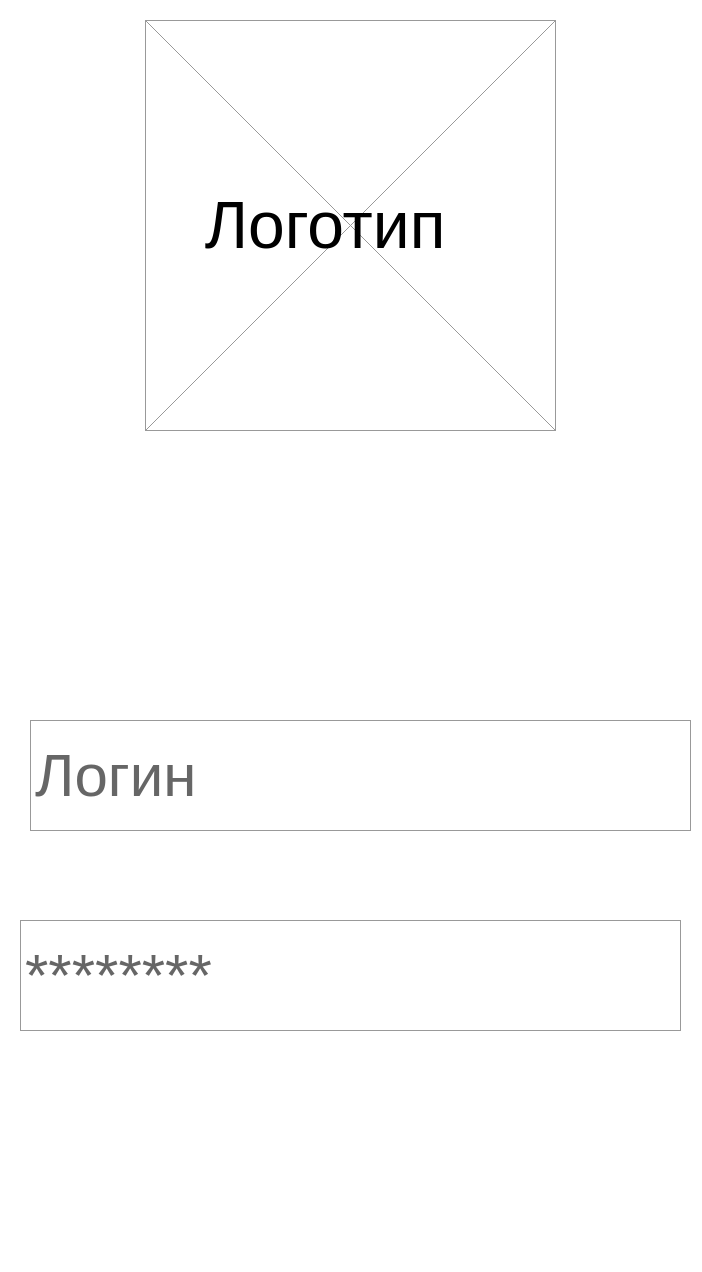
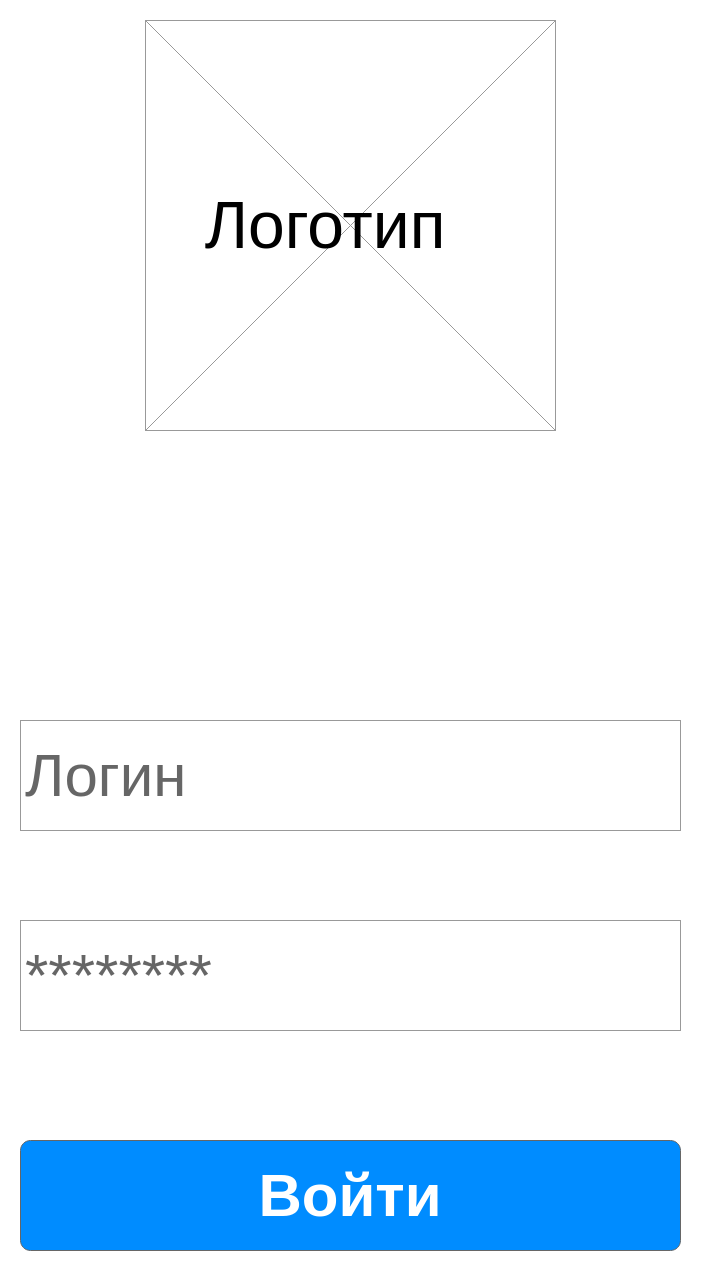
node "Логин": moved (361, 776) -> (351, 776)
node "Войти": added
